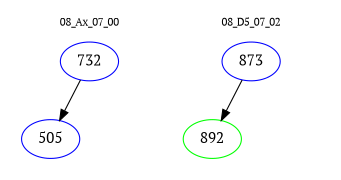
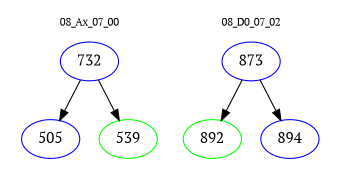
cluster "08_D5_07_02": label "08_D5_07_02" -> "08_D0_07_02"
node "539": added
node "894": added
